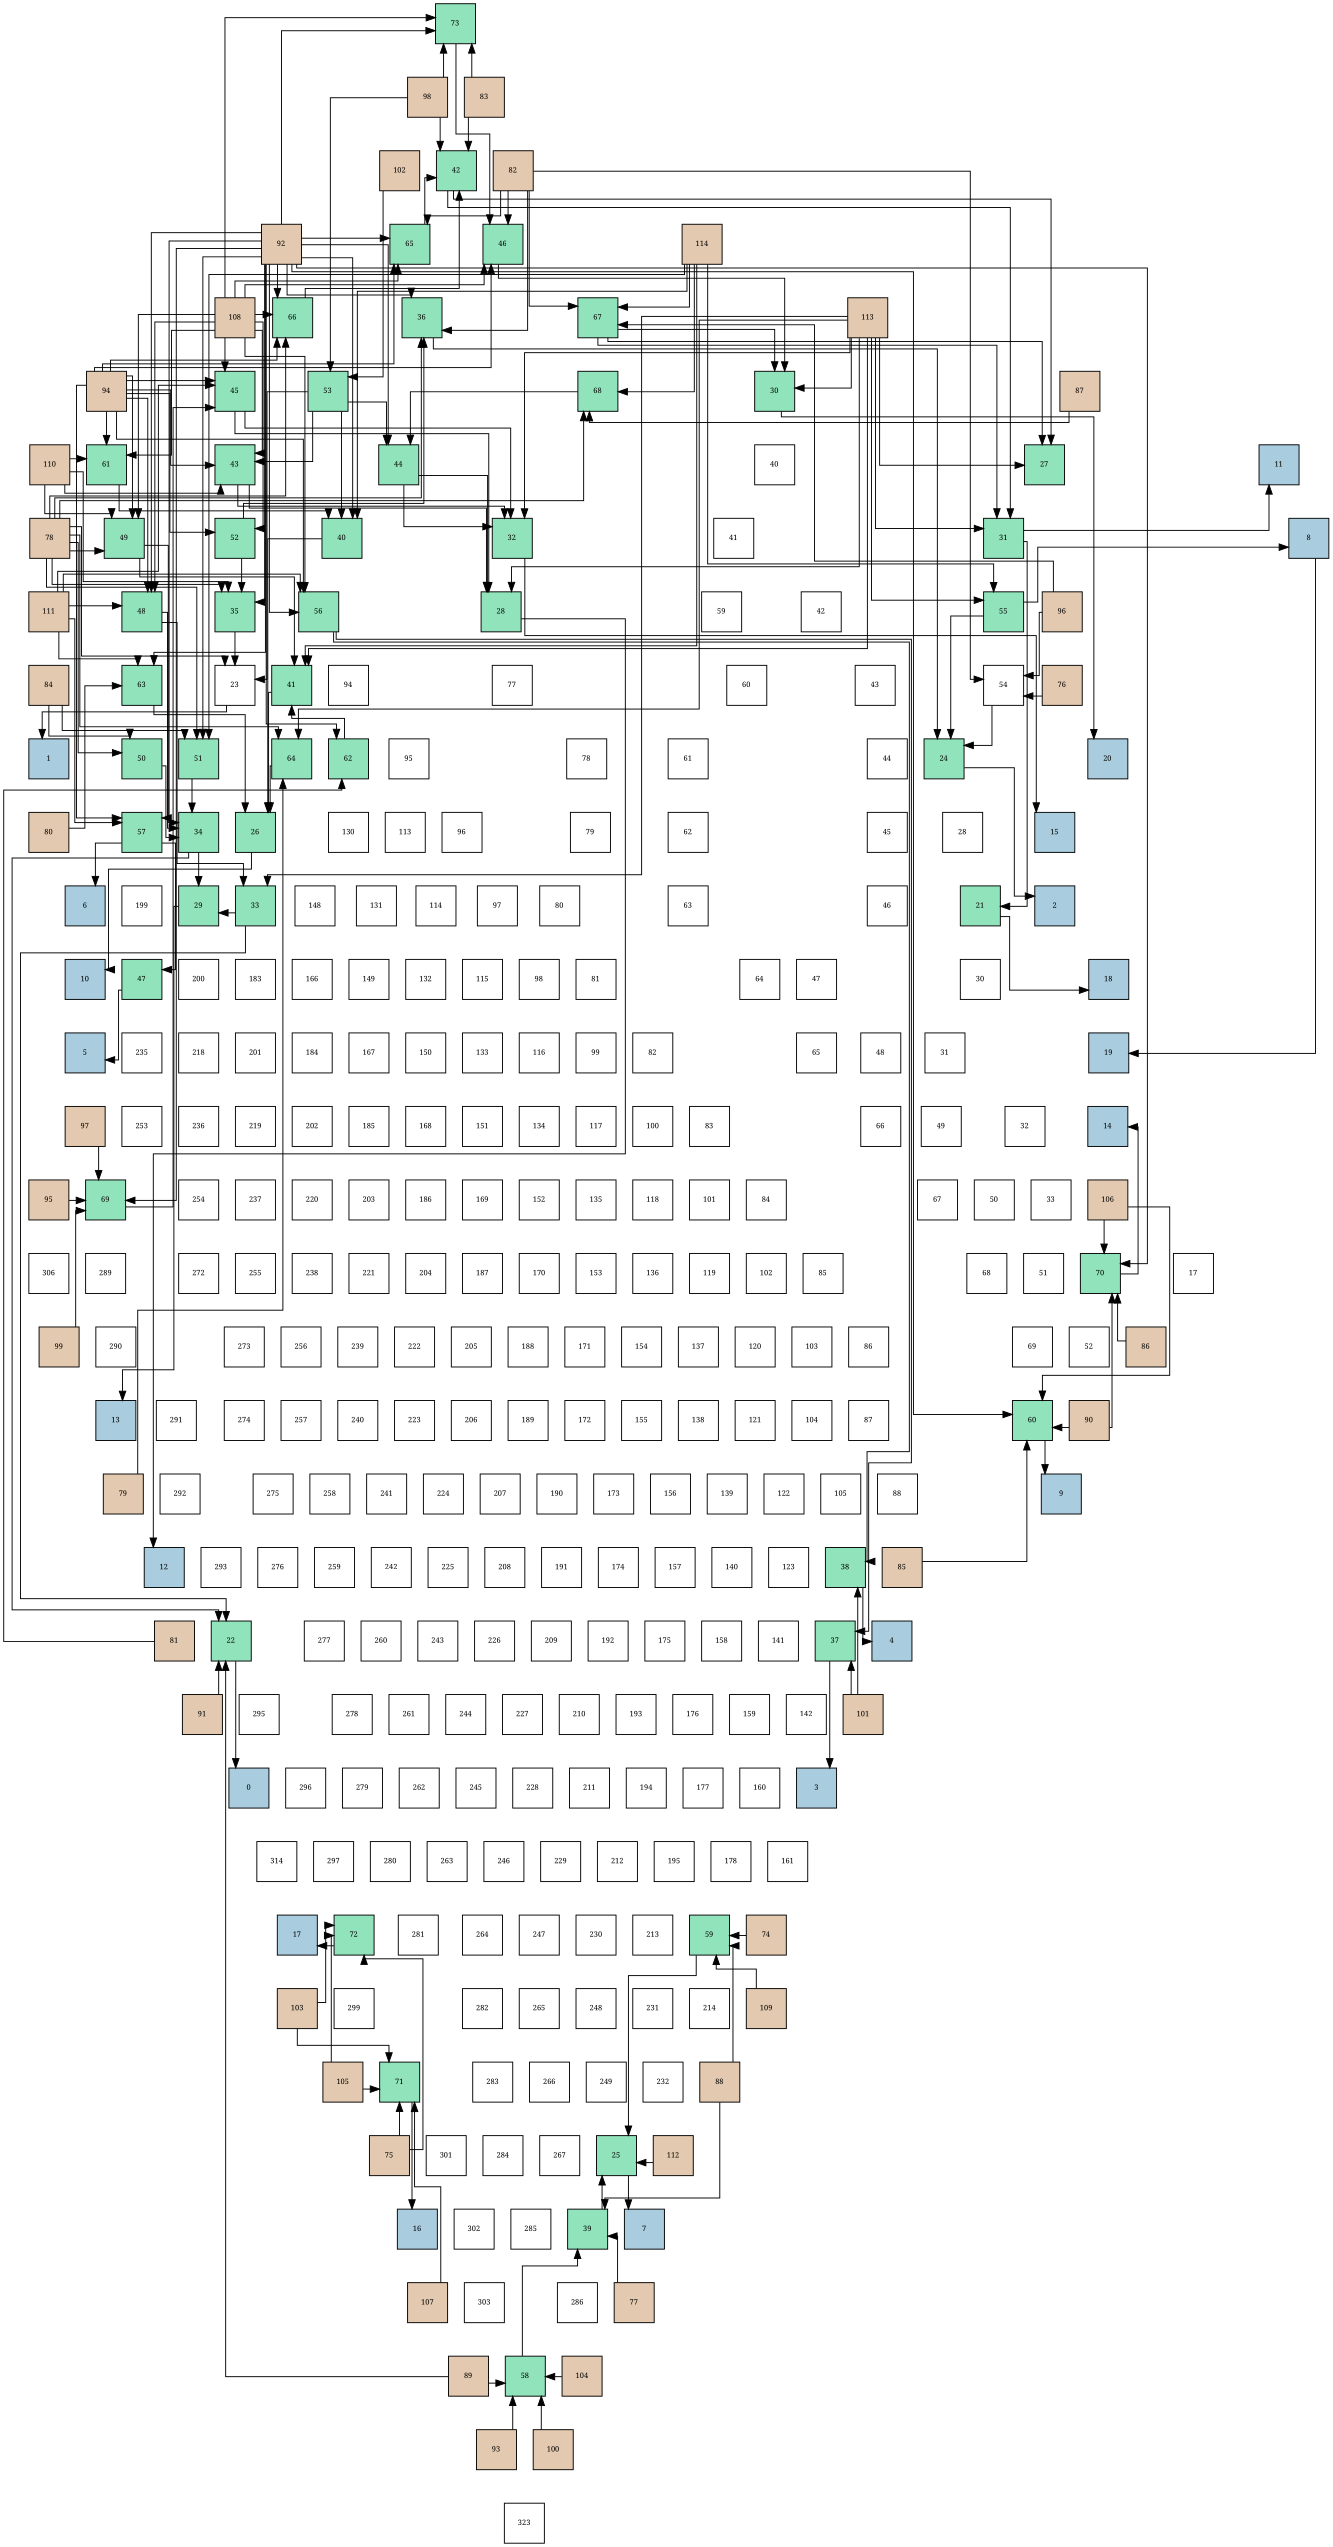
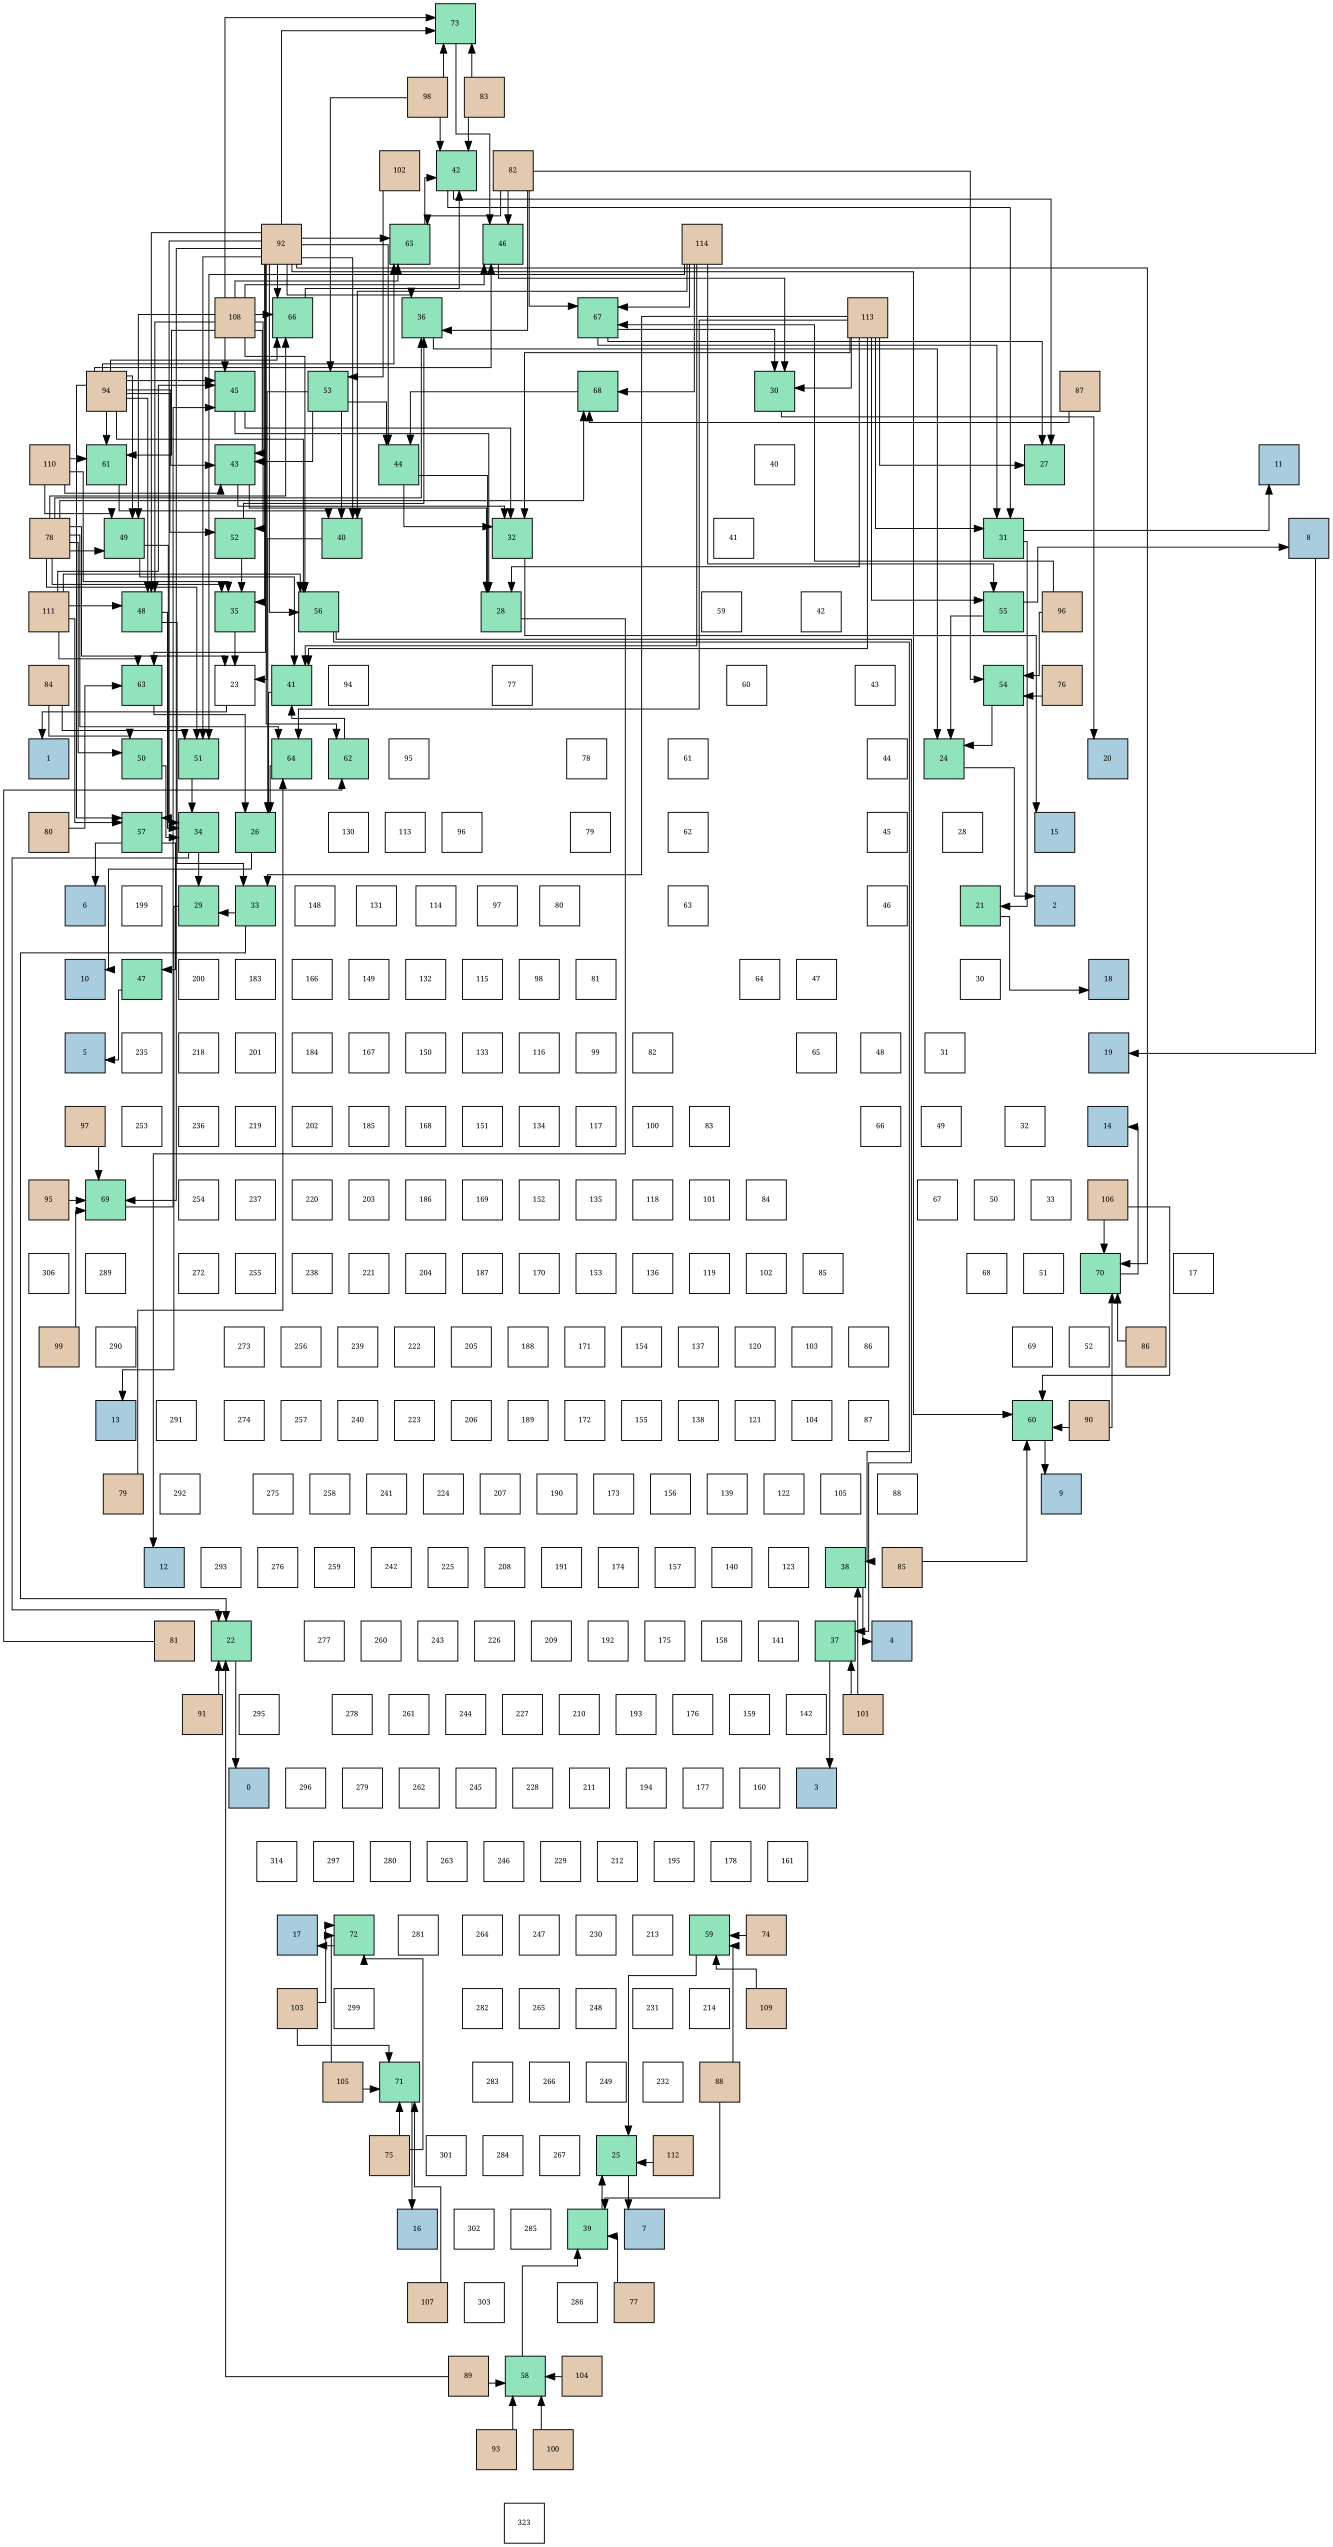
node "54": fillcolor #ffffff -> #91e3bb
